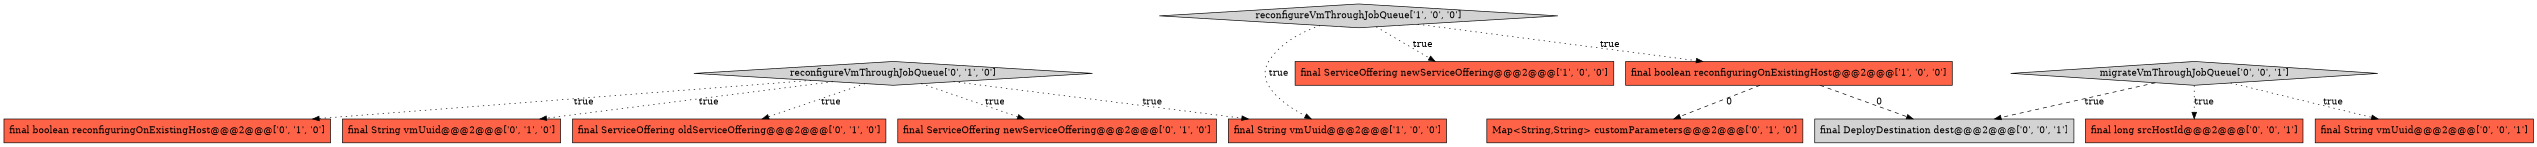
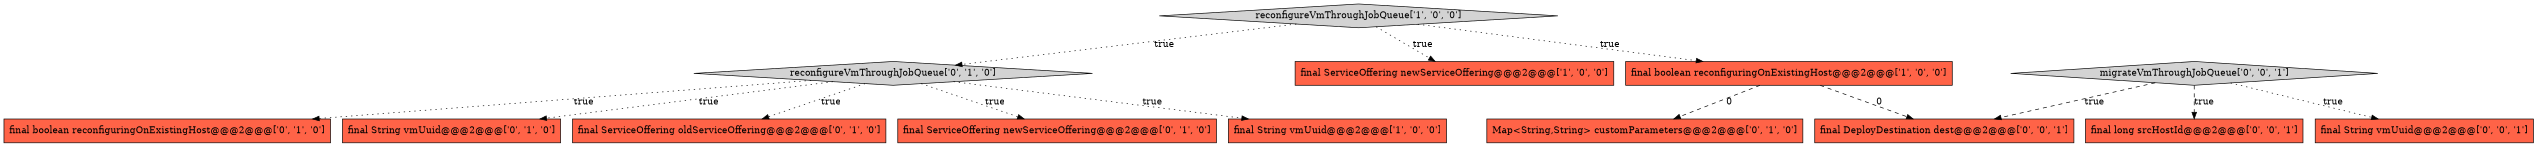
edge "reconfigureVmThroughJobQueue['1', '0', '0']" -> "final String vmUuid@@@2@@@['1', '0', '0']": now "reconfigureVmThroughJobQueue['1', '0', '0']" -> "reconfigureVmThroughJobQueue['0', '1', '0']"
edge "migrateVmThroughJobQueue['0', '0', '1']" -> "final long srcHostId@@@2@@@['0', '0', '1']": style dotted -> dashed
node "final DeployDestination dest@@@2@@@['0', '0', '1']": fillcolor lightgray -> tomato
